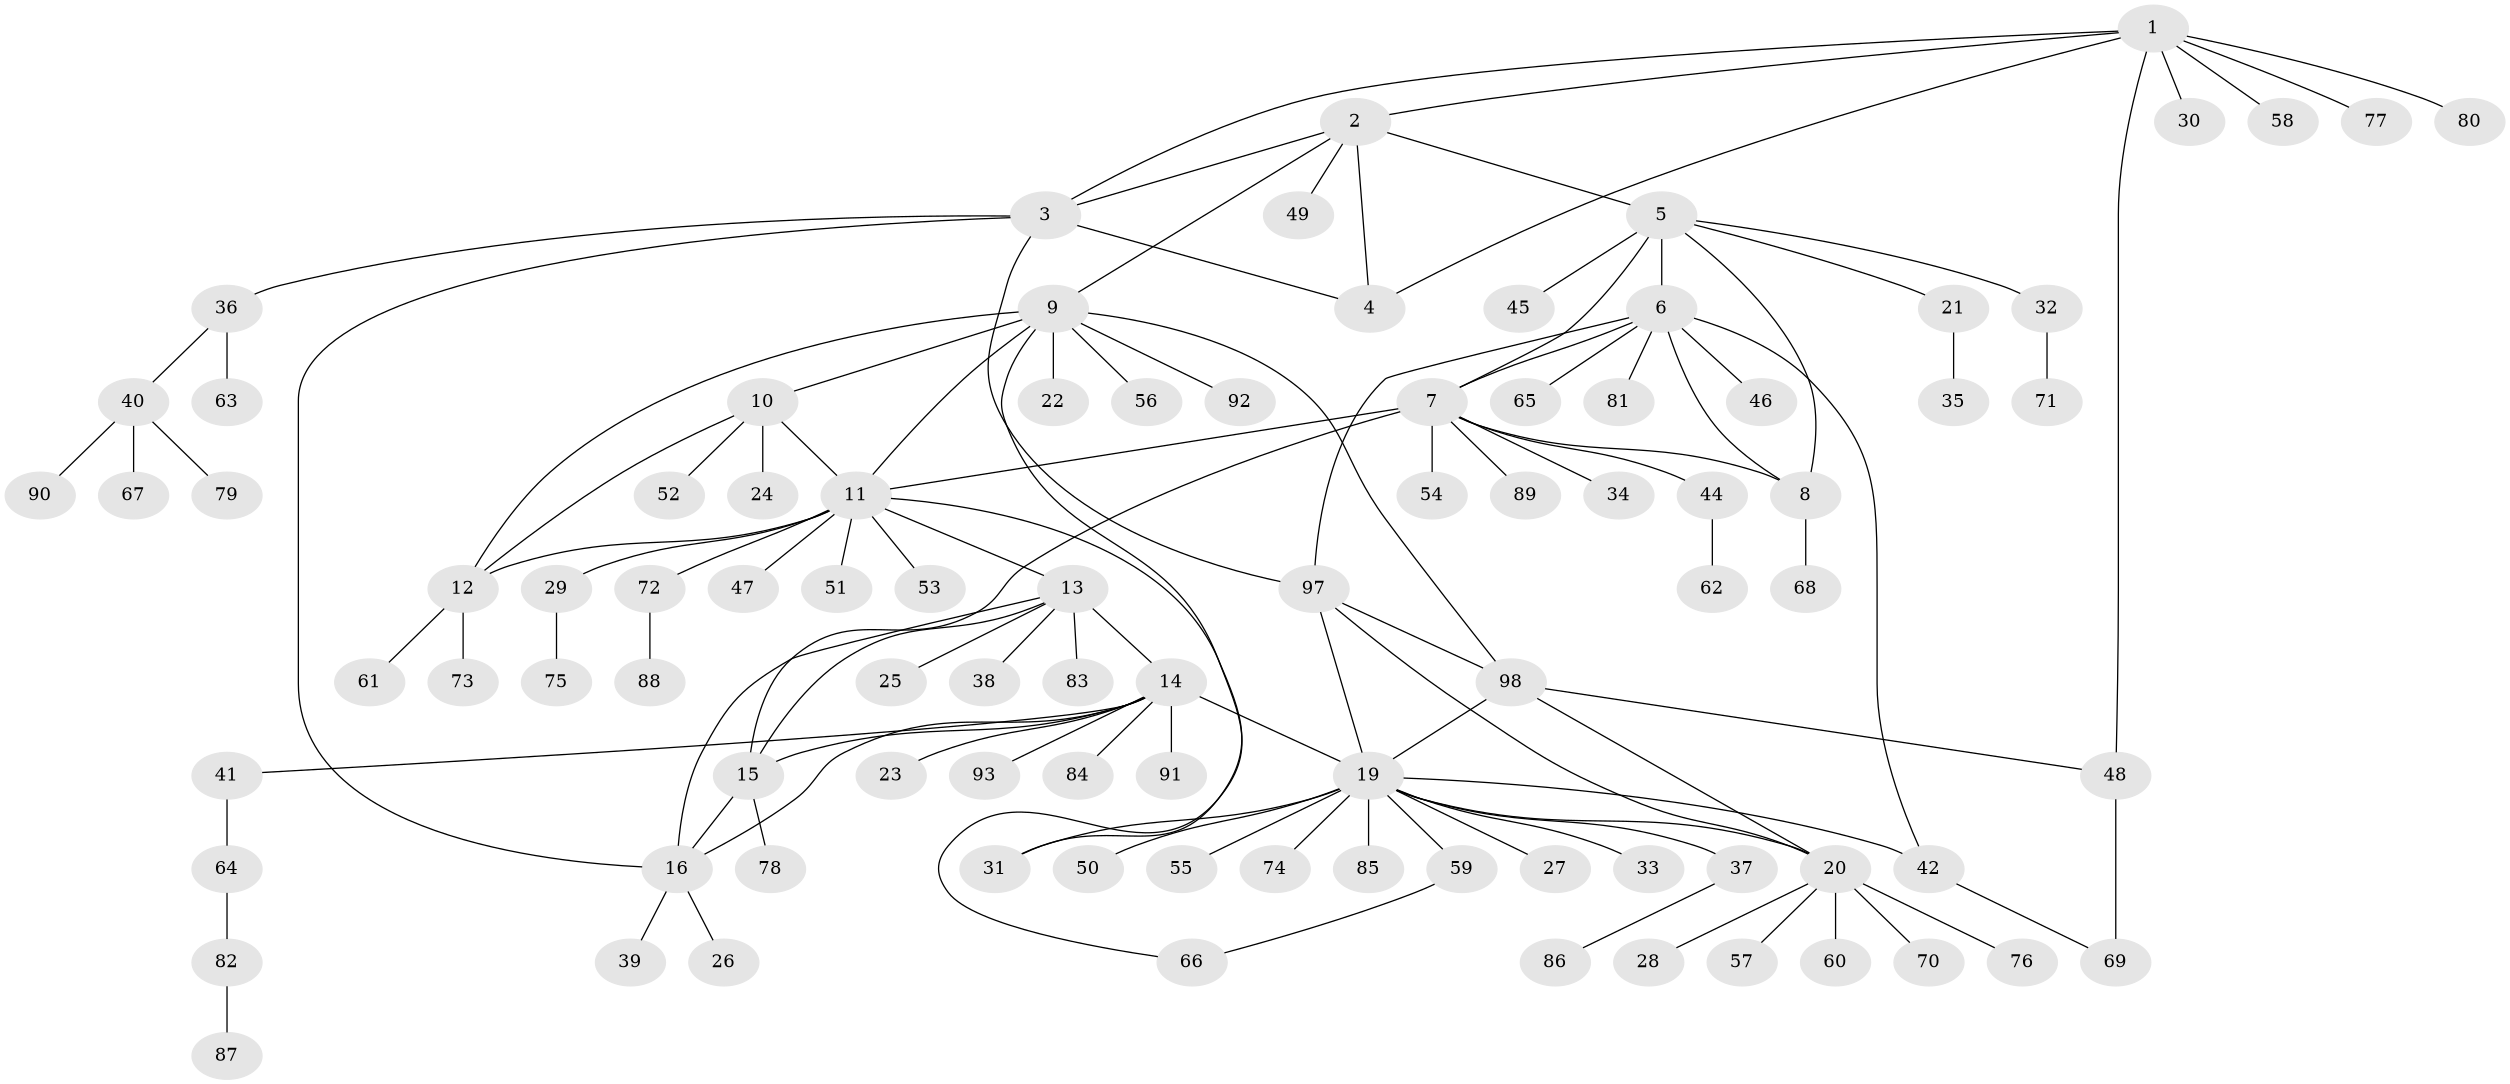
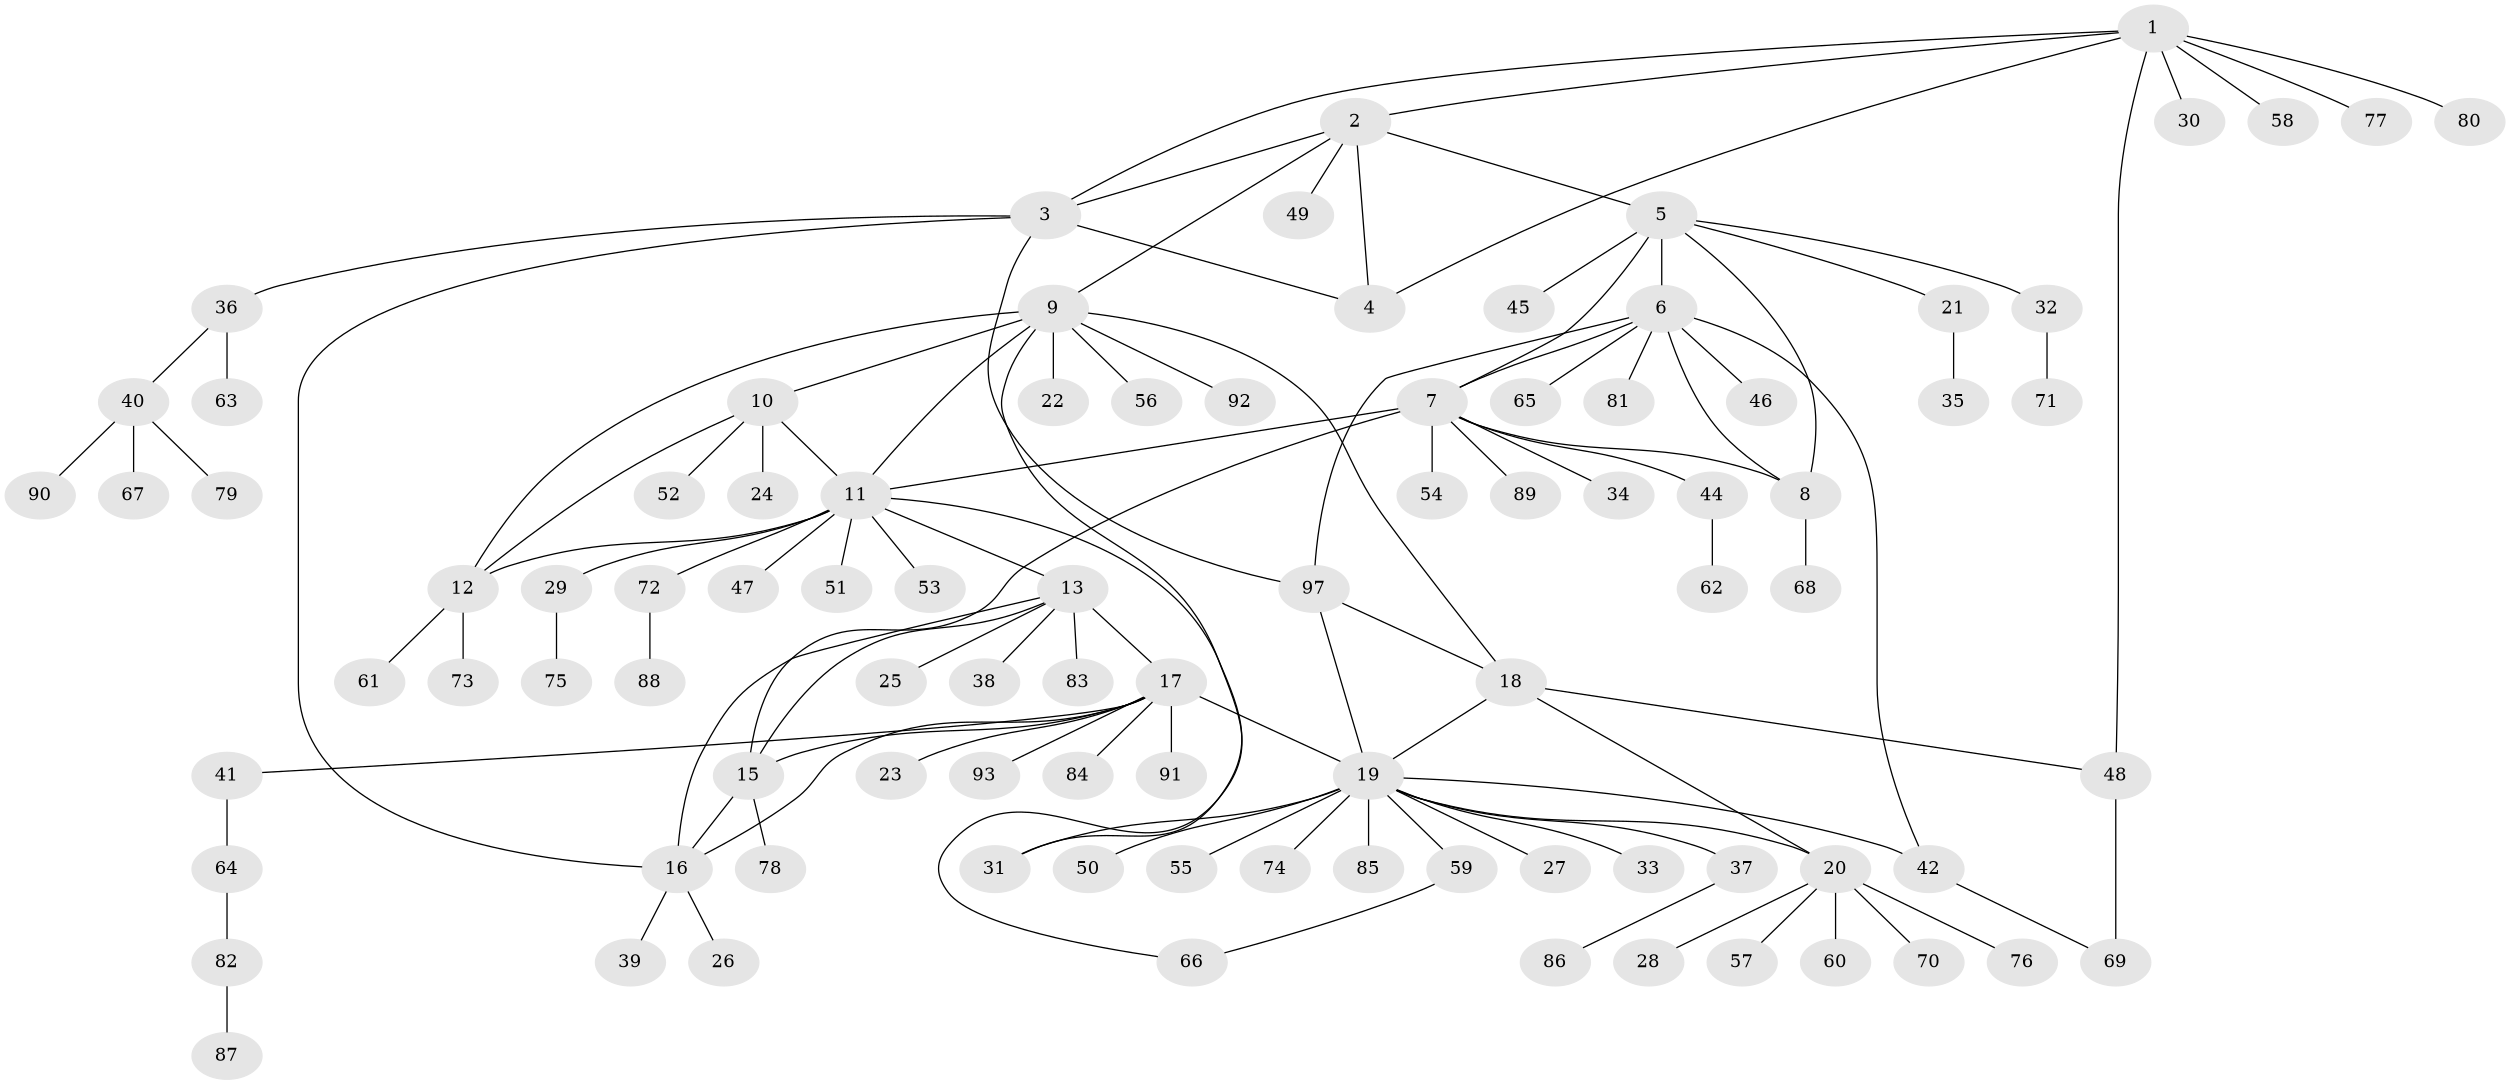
node "14": label "14" -> "17"
node "98": label "98" -> "18"
edge "97" -- "20": removed
